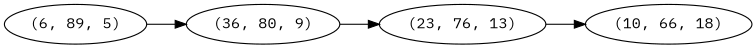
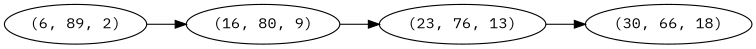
node "(6, 89, 5)": label "(6, 89, 5)" -> "(6, 89, 2)"
node "(36, 80, 9)": label "(36, 80, 9)" -> "(16, 80, 9)"
node "(10, 66, 18)": label "(10, 66, 18)" -> "(30, 66, 18)"
